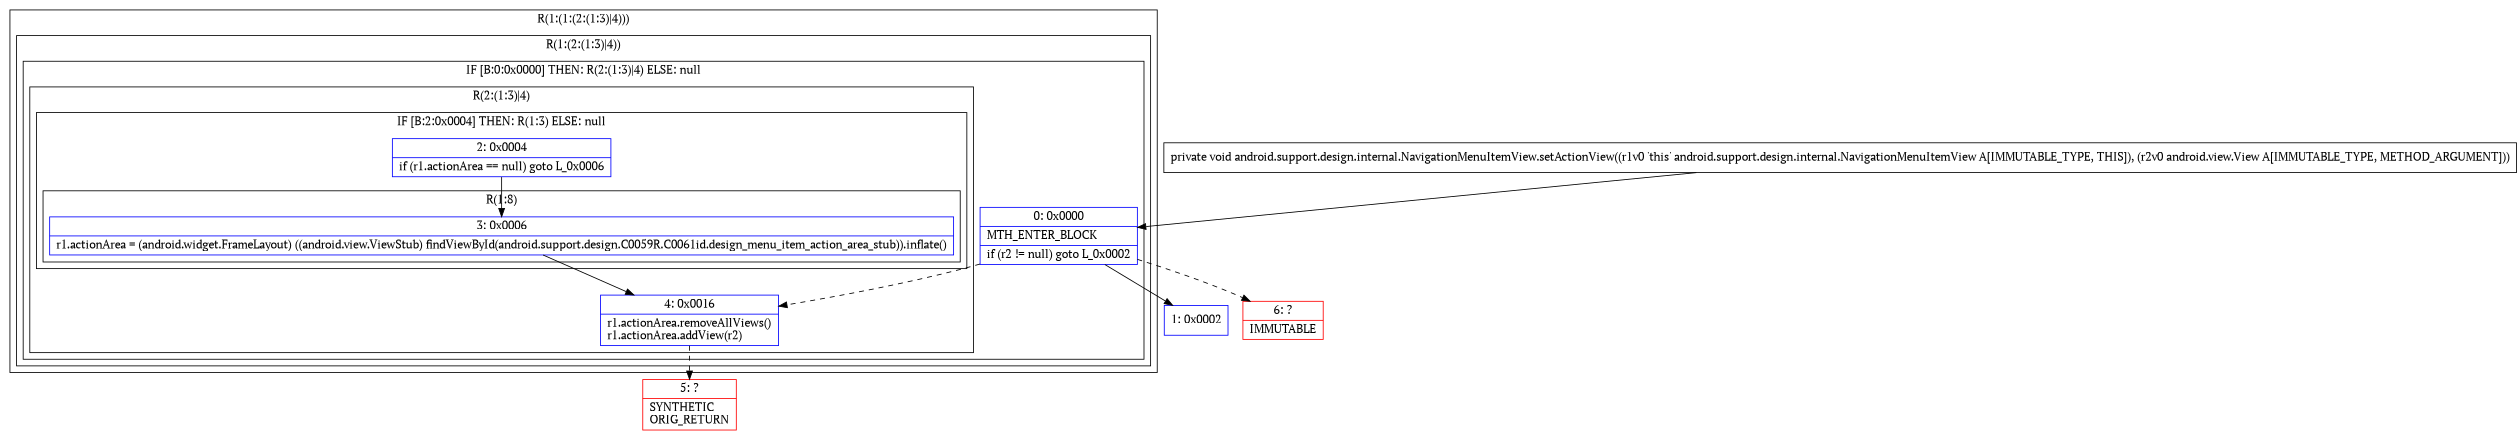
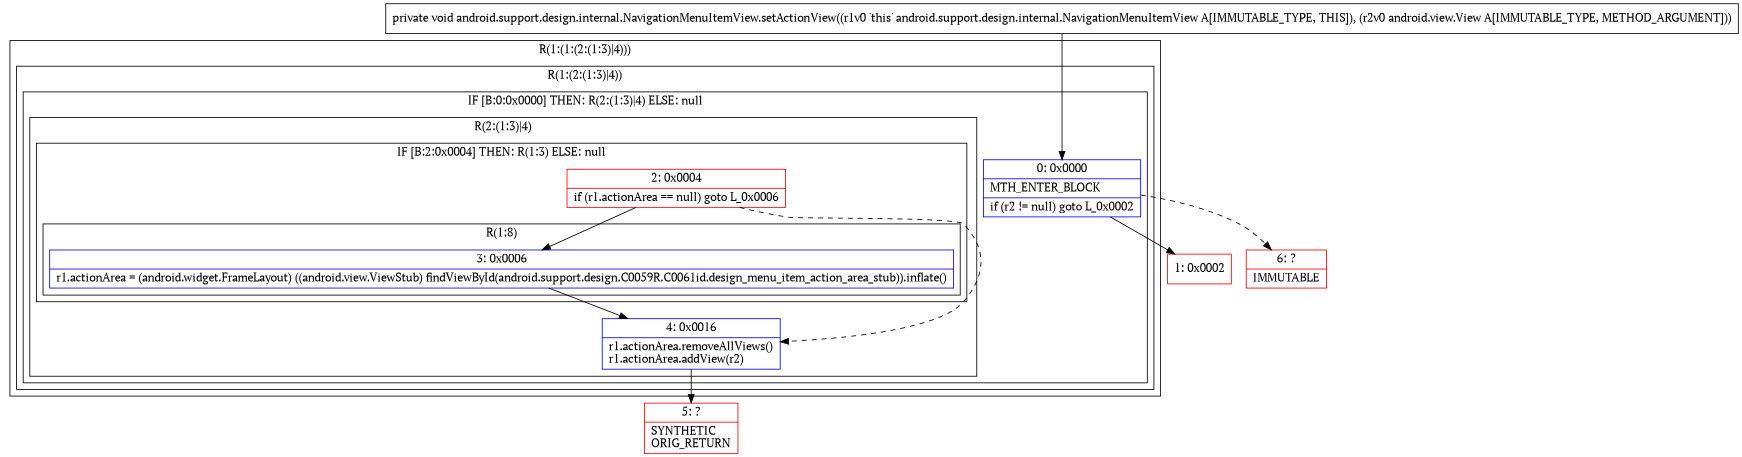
node "2: 0x0004": color blue -> red
edge "0: 0x0000" -> "4: 0x0016": now "2: 0x0004" -> "4: 0x0016"
node "1: 0x0002": color blue -> red
edge "4: 0x0016" -> "5: ?": style dashed -> solid
